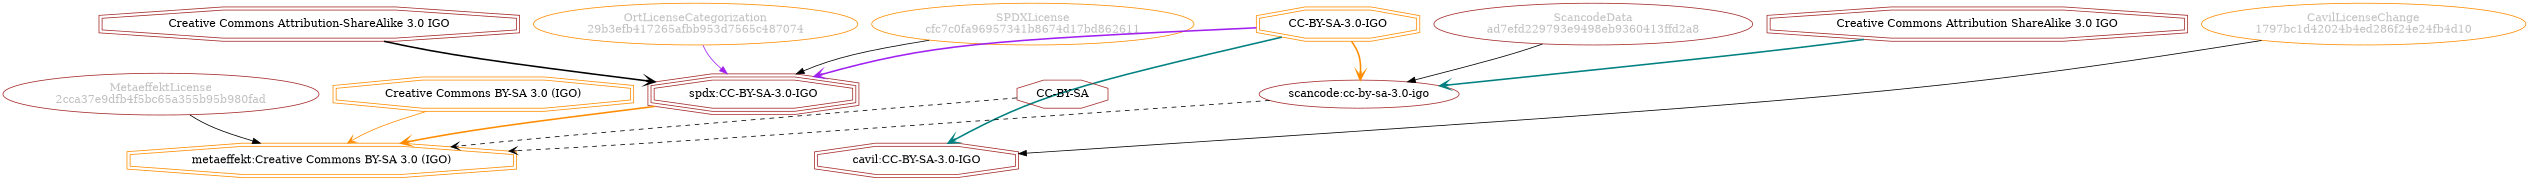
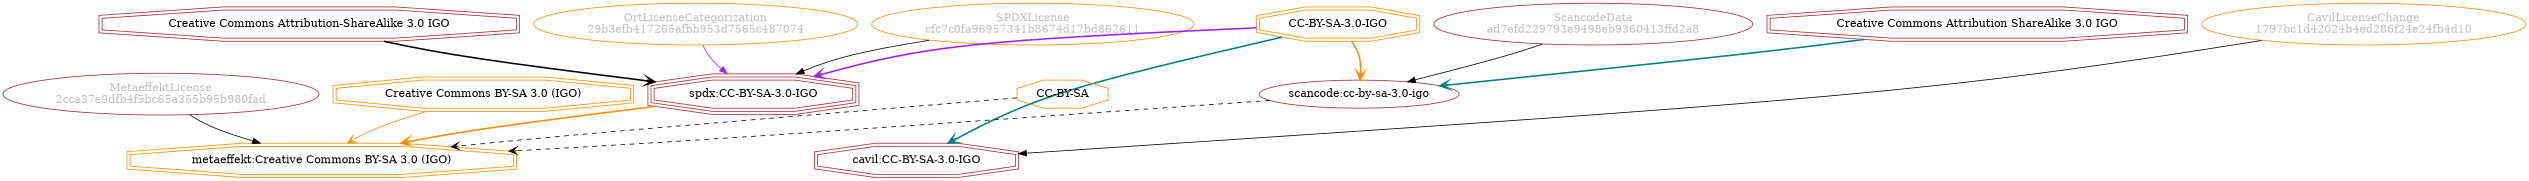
node "CC-BY-SA": color brown -> darkorange
